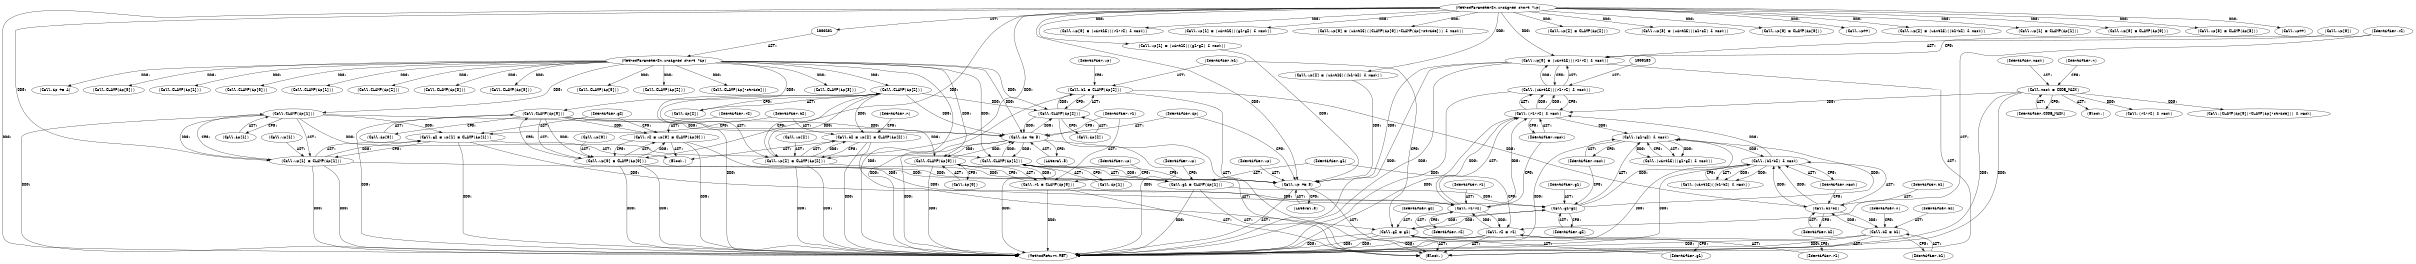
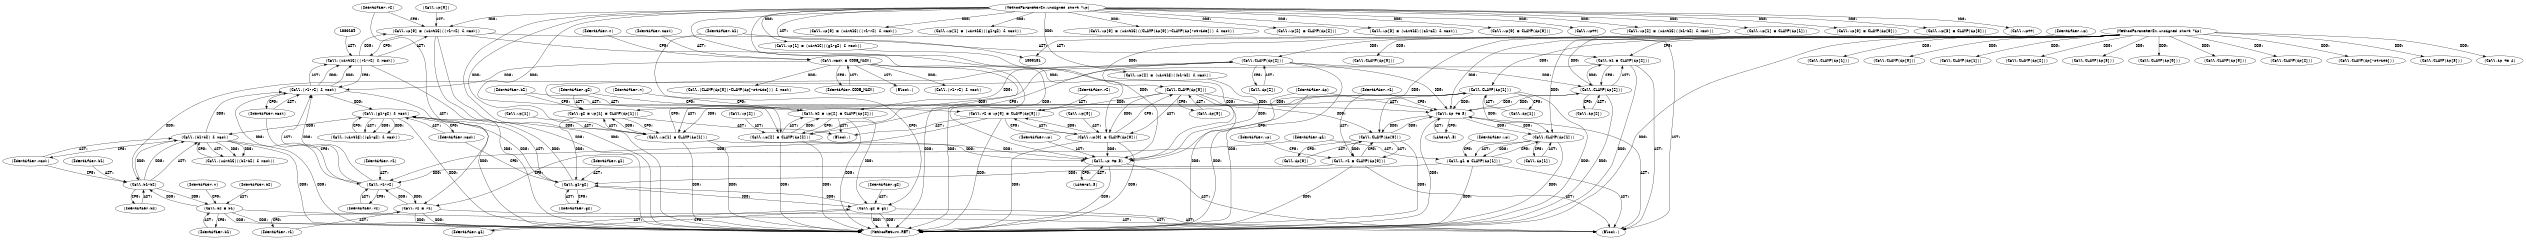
edge "1000101" -> "(MethodParameterIn,unsigned short *ip)": reversed
edge "(Call,wp += 3)" -> "(MethodReturn,RET)": label "AST: " -> "DDG: "
edge "(Call,g2 = wp[1] = CLAMP(ip[1]))" -> "(MethodReturn,RET)": now "(Identifier,ip)" -> "(MethodReturn,RET)"
